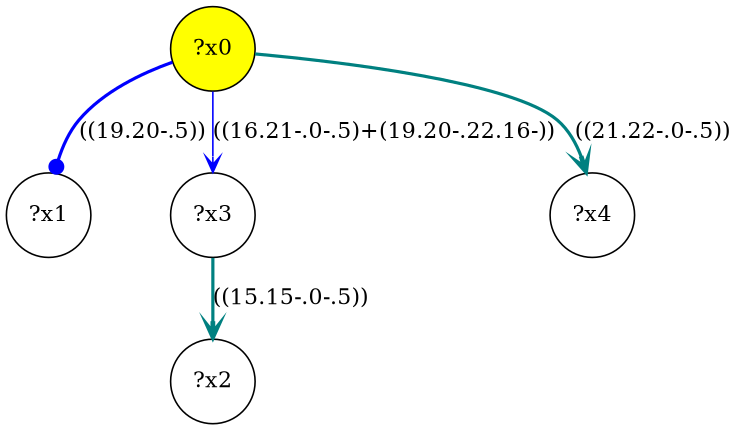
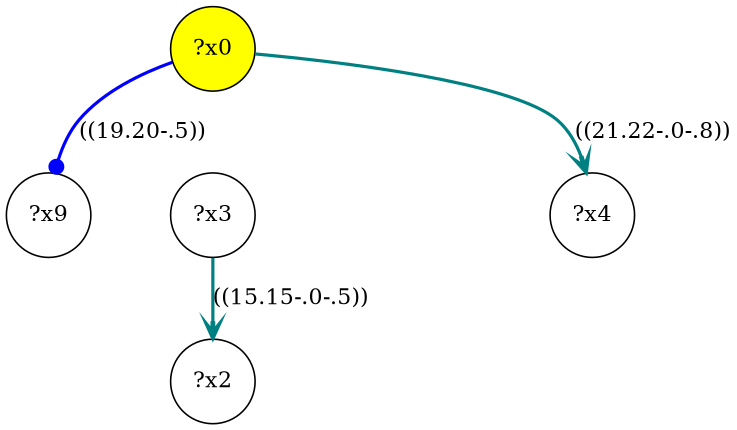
edge "?x0" -> "?x3": removed, label "((16.21-.0-.5)+(19.20-.22.16-))"
edge "?x0" -> "?x4": label "((21.22-.0-.5))" -> "((21.22-.0-.8))"
node "?x1": label "?x1" -> "?x9"
